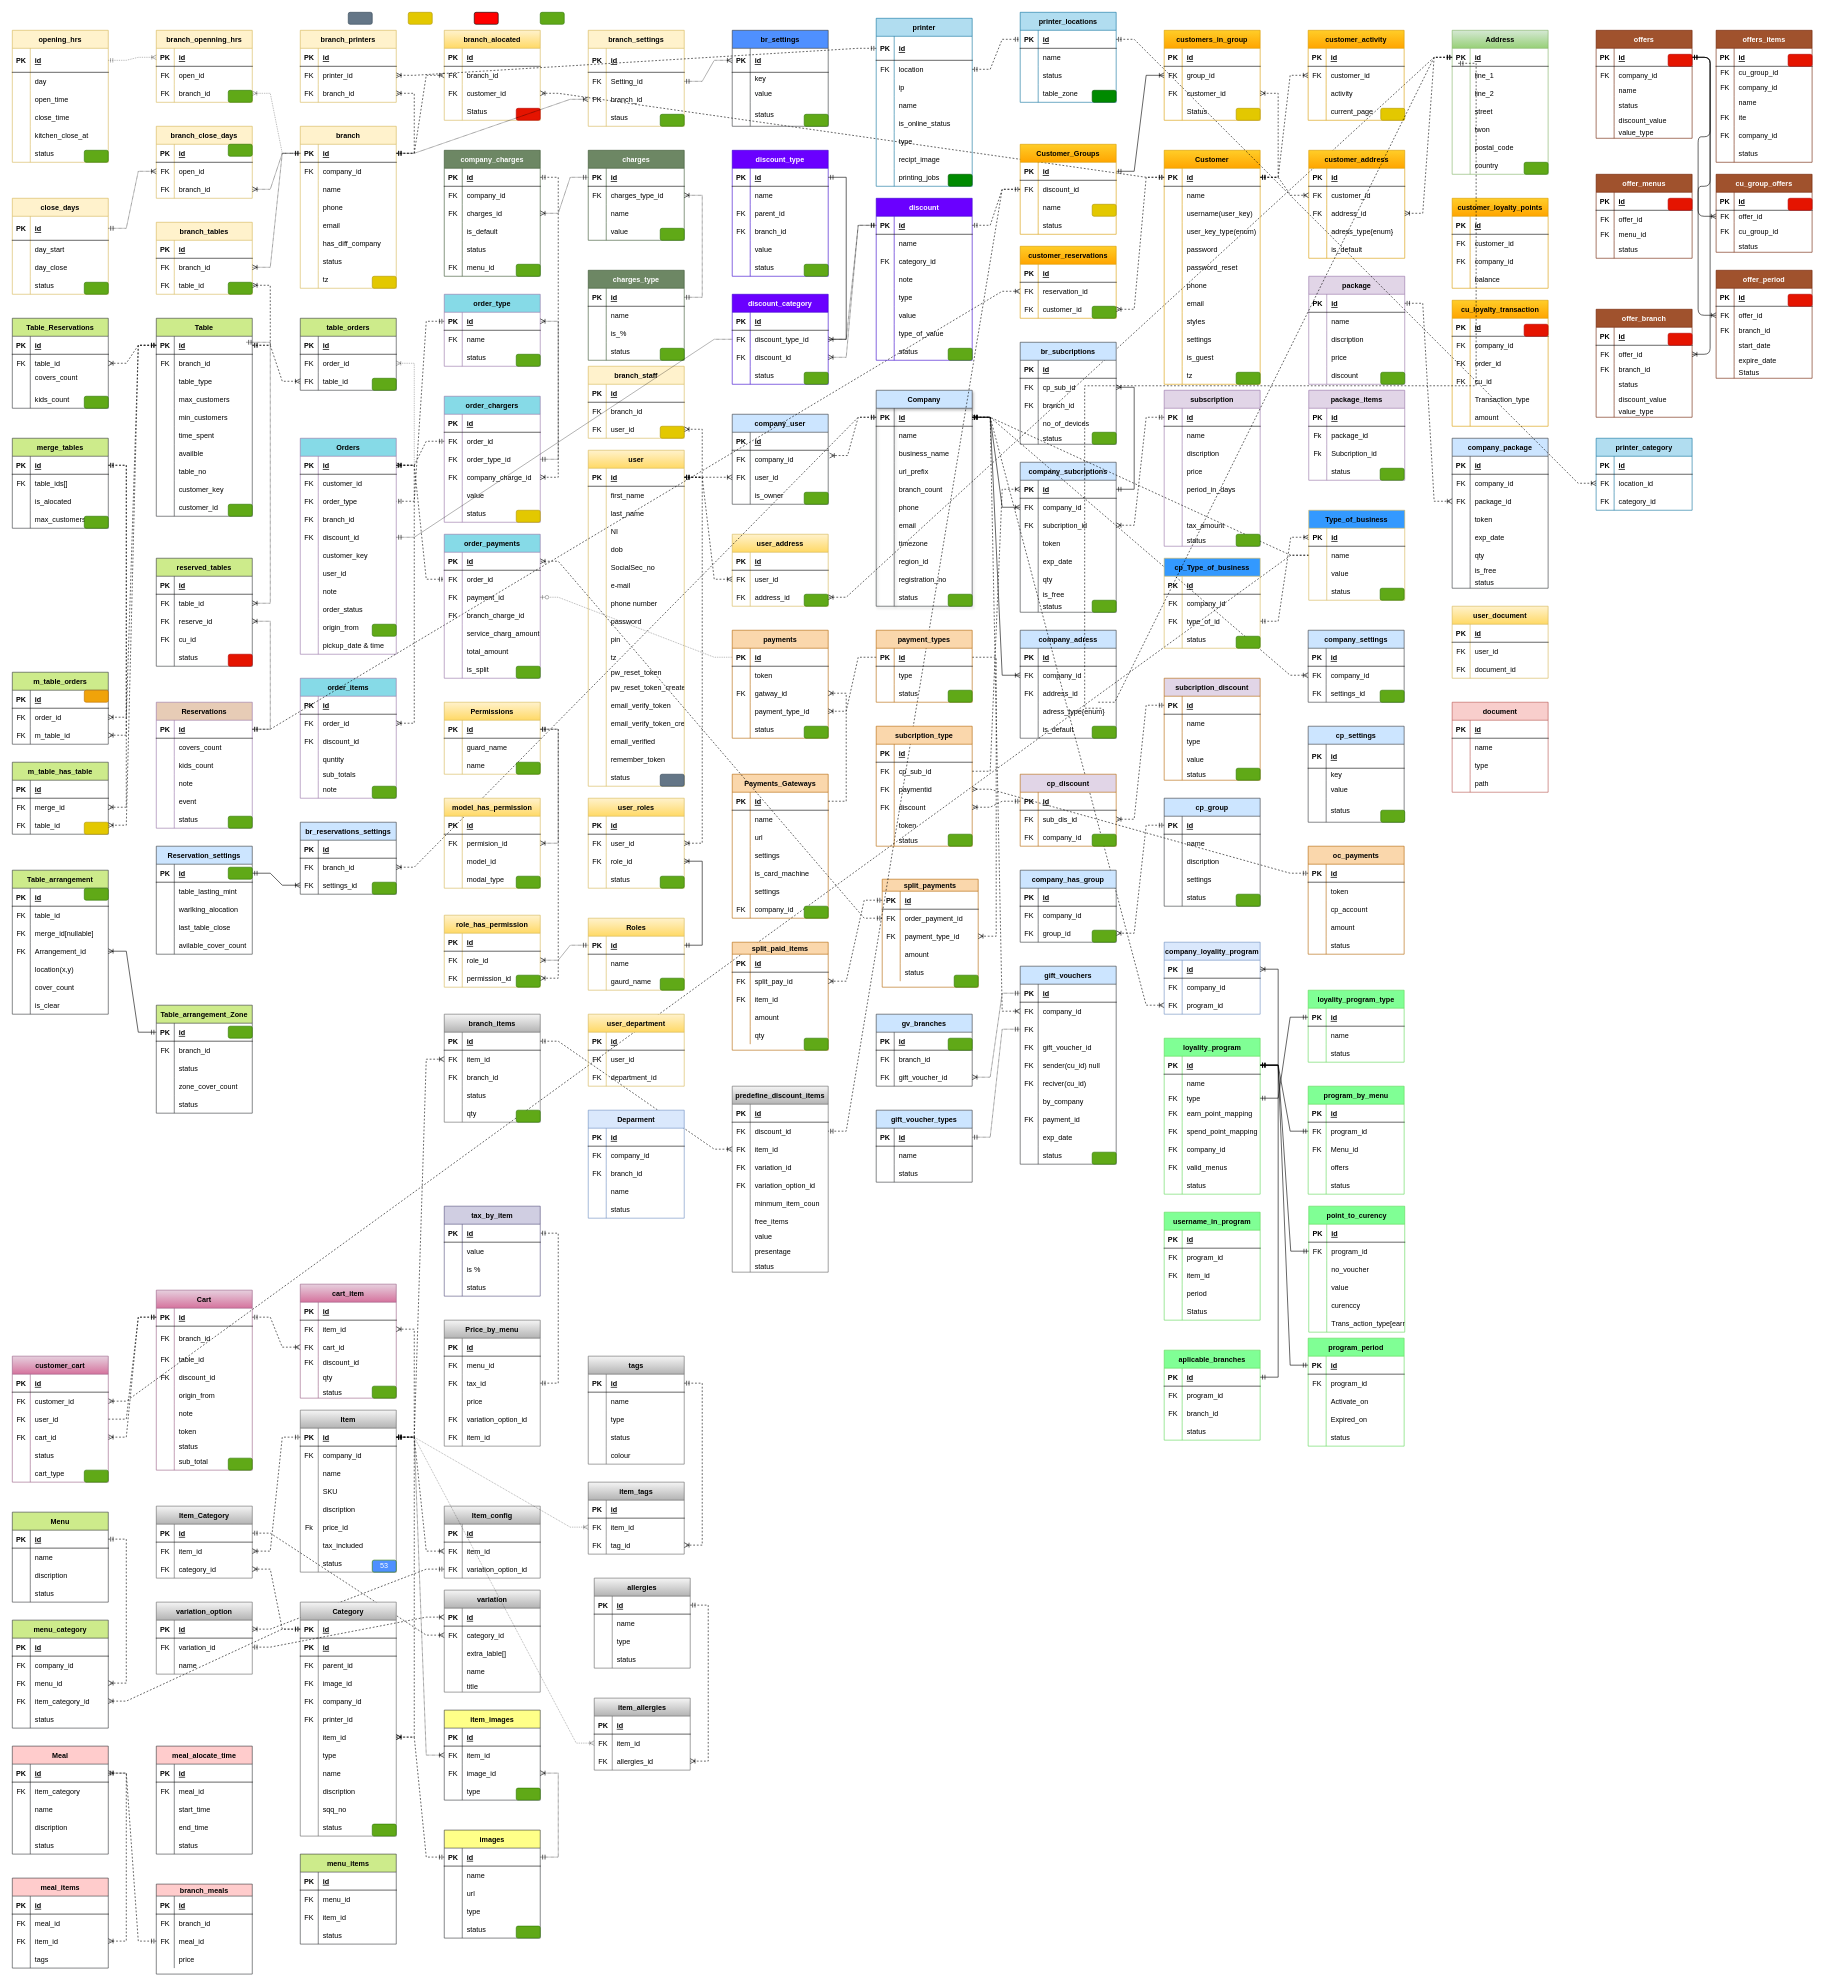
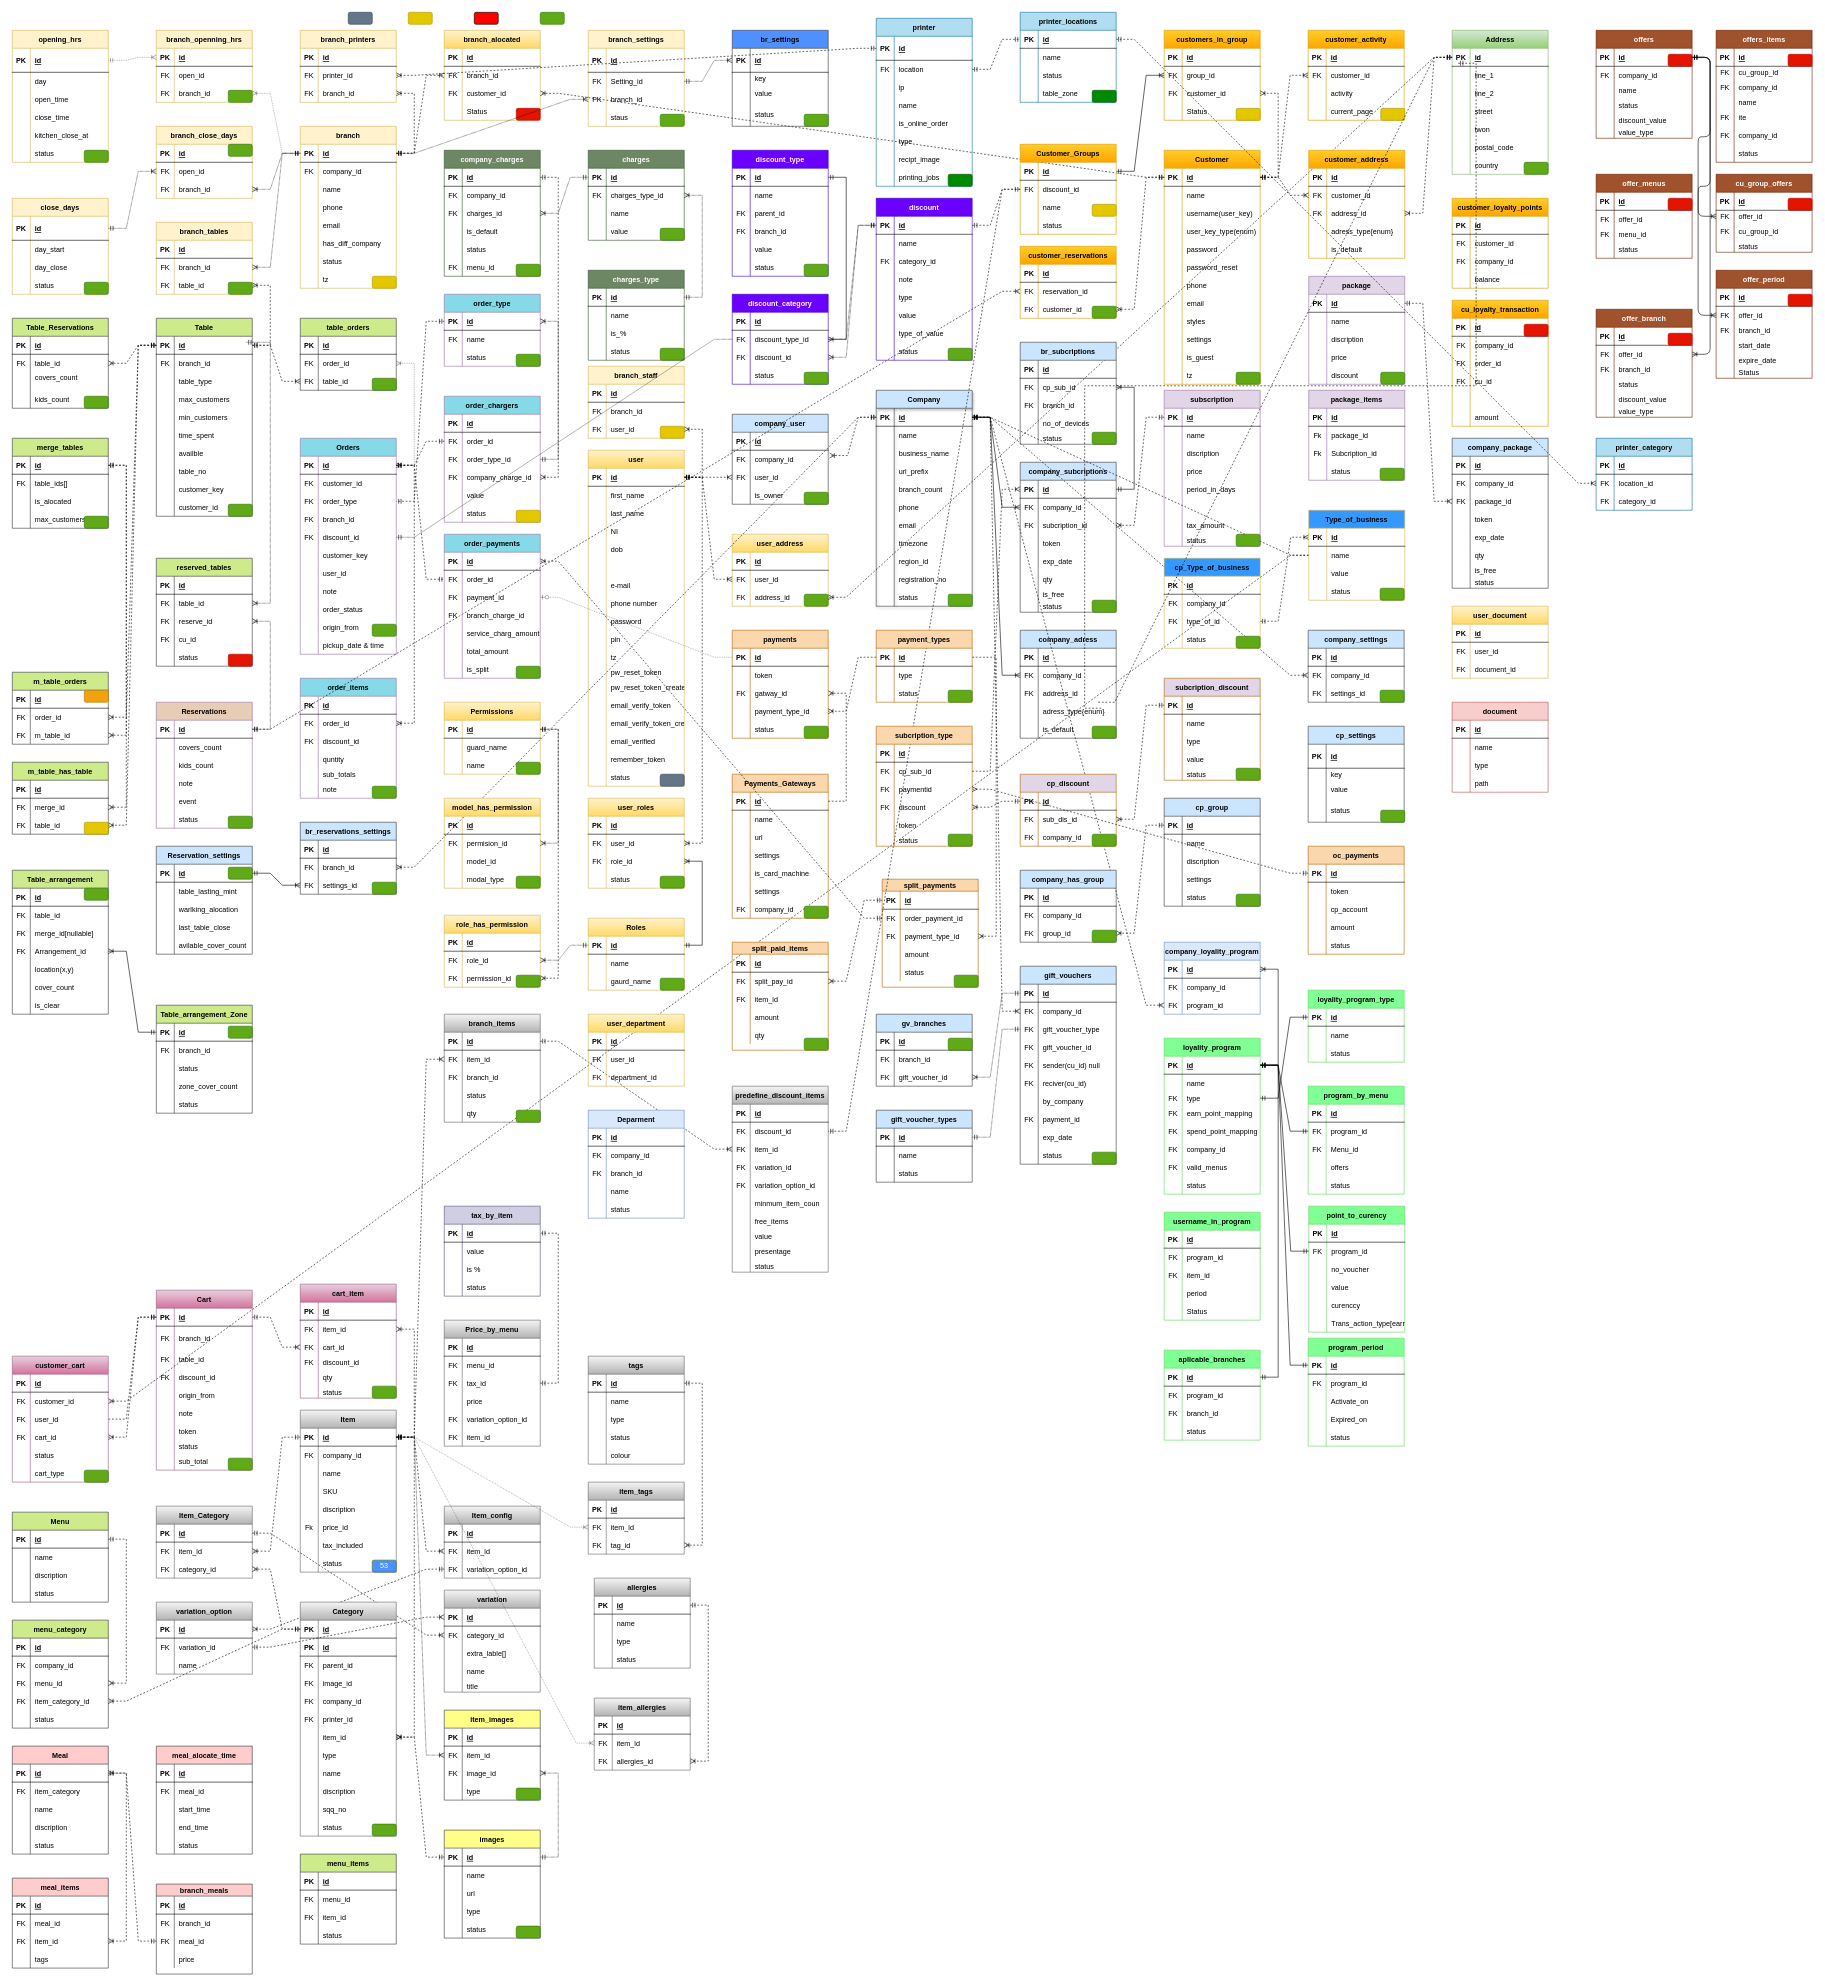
node "is_online_status": label "is_online_status" -> "is_online_order"
node "Transaction_type": removed
node "SocialSec_no": removed
node "gift_voucher_type": added
